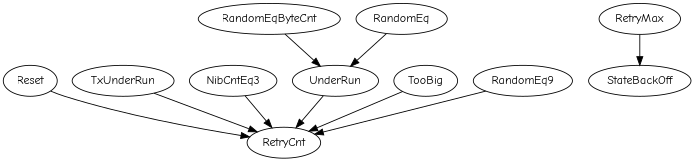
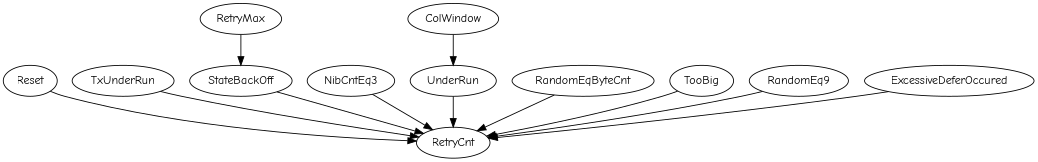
node "RandomEq": label "RandomEq" -> "ColWindow"
edge "RandomEqByteCnt" -> "UnderRun": now "RandomEqByteCnt" -> "RetryCnt"
node "ExcessiveDeferOccured": added
edge "StateBackOff" -> "RetryCnt": added
